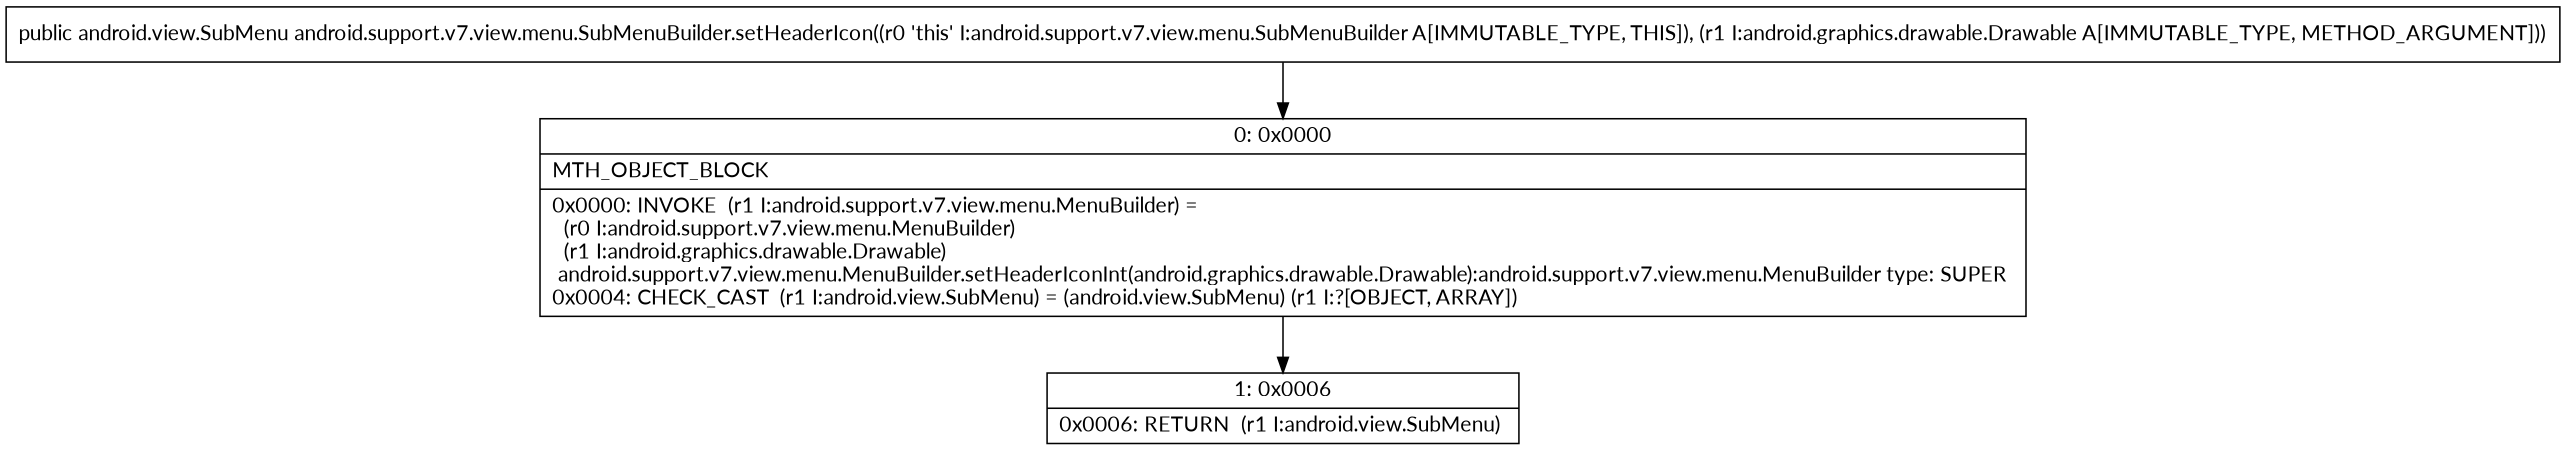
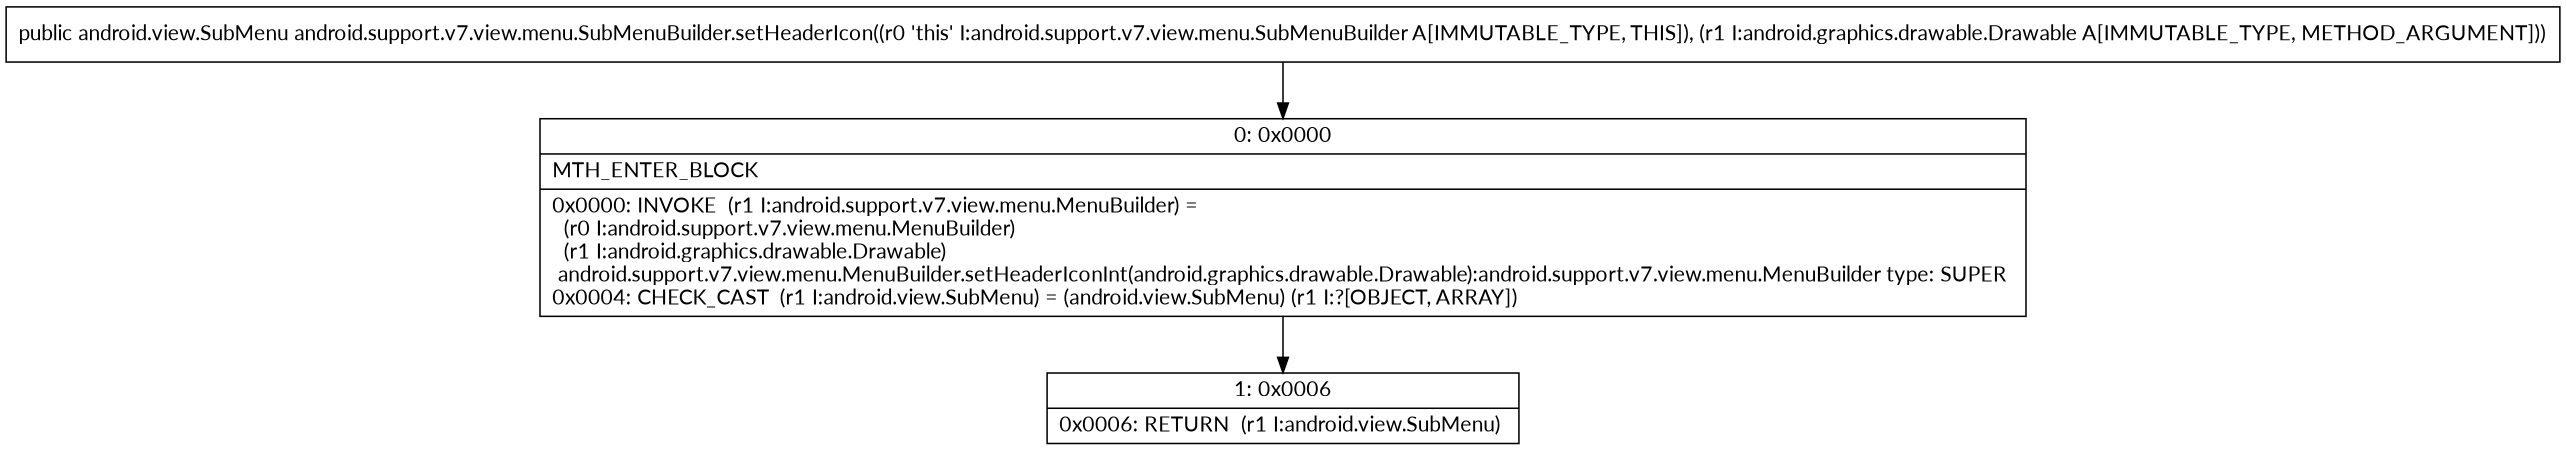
node "0: 0x0000": text "MTH_OBJECT_BLOCK" -> "MTH_ENTER_BLOCK"
